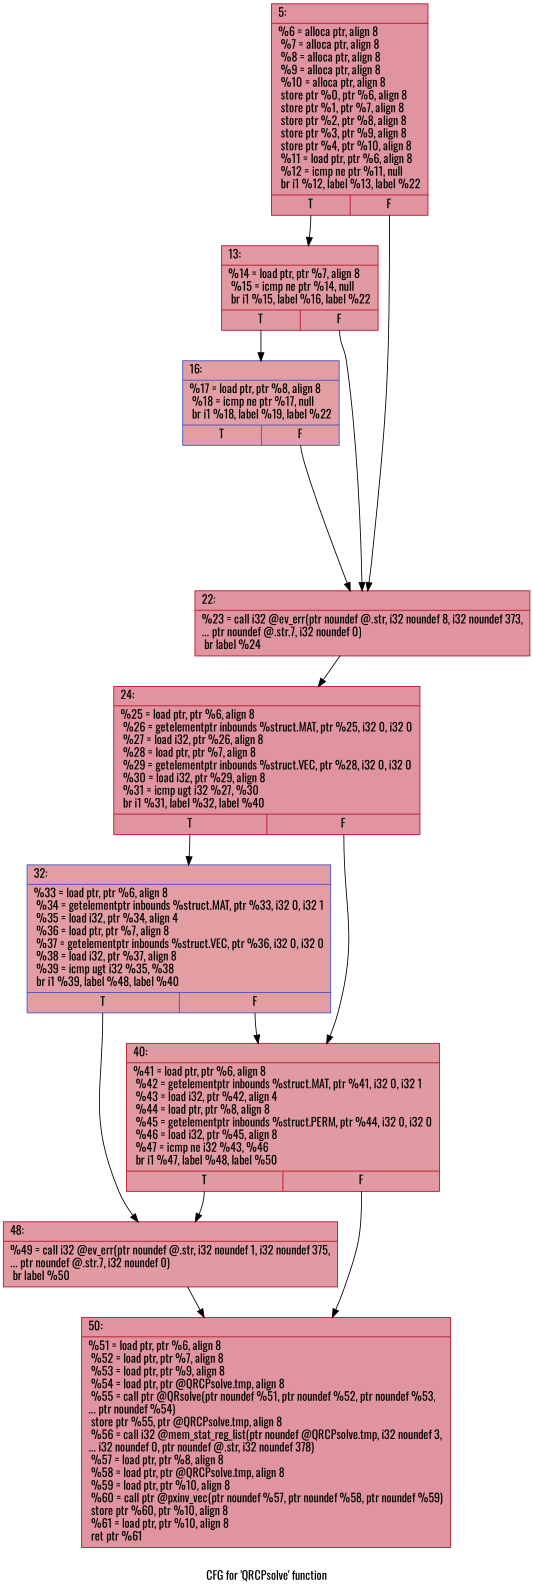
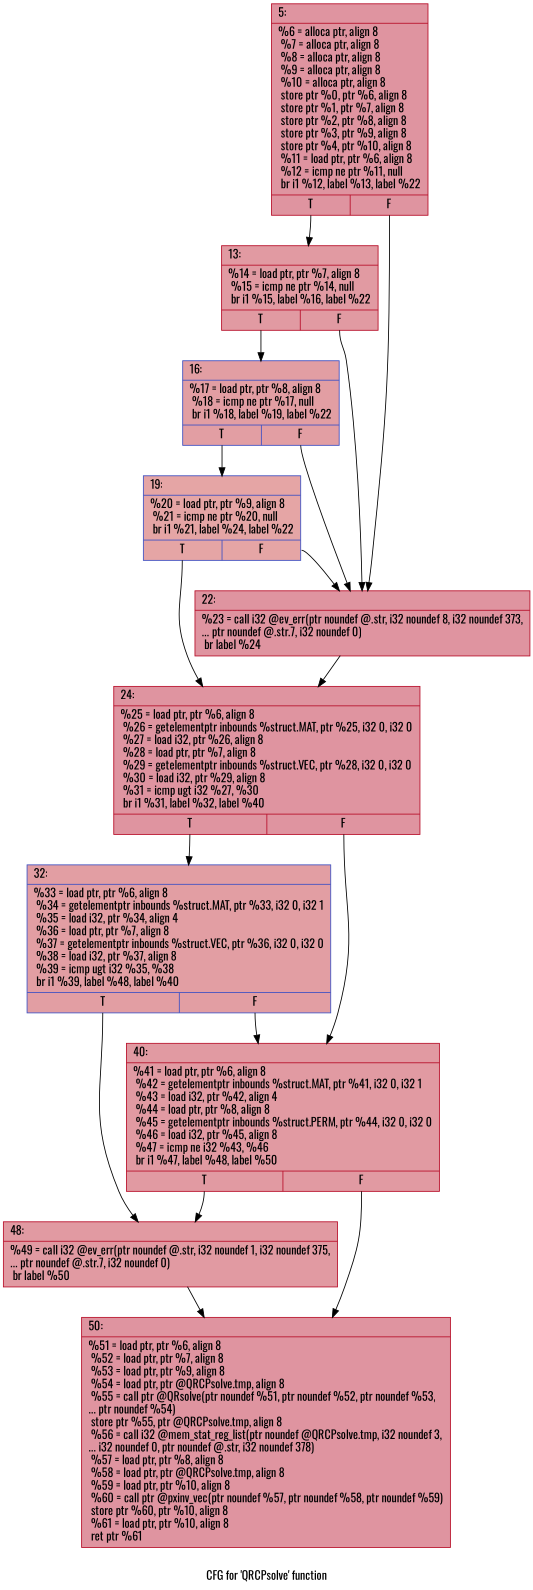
node "19:": added
